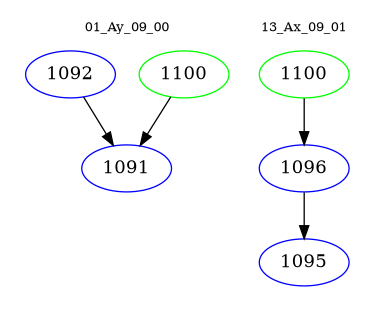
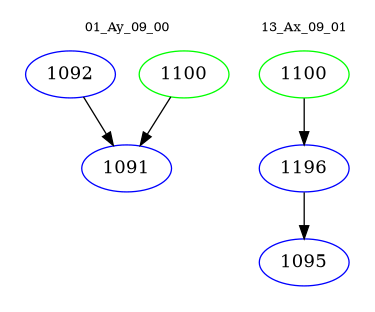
node "1096": label "1096" -> "1196"
